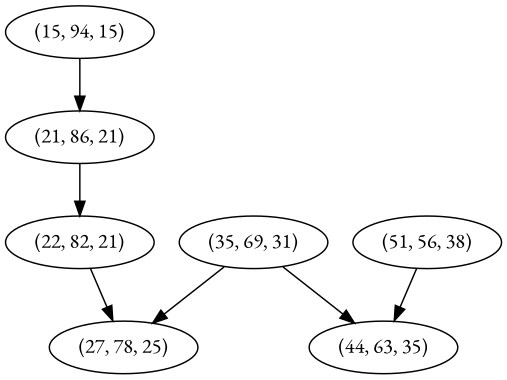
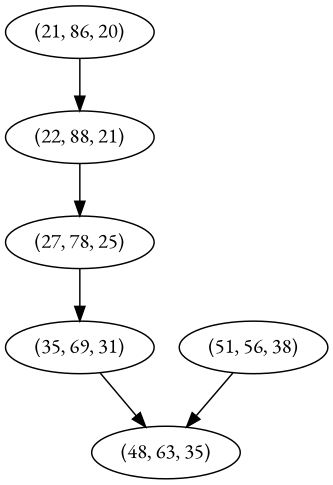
node "(15, 94, 15)": removed
node "(21, 86, 21)": label "(21, 86, 21)" -> "(21, 86, 20)"
node "(22, 82, 21)": label "(22, 82, 21)" -> "(22, 88, 21)"
edge "(35, 69, 31)" -> "(27, 78, 25)": reversed
node "(44, 63, 35)": label "(44, 63, 35)" -> "(48, 63, 35)"
